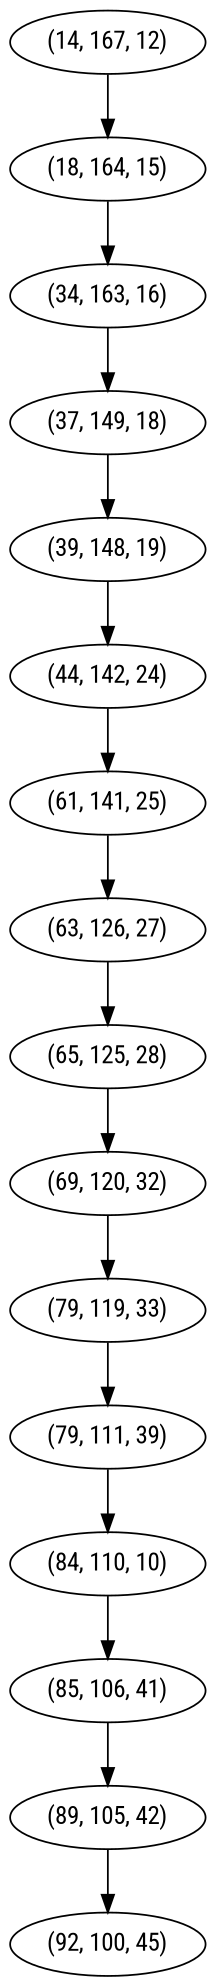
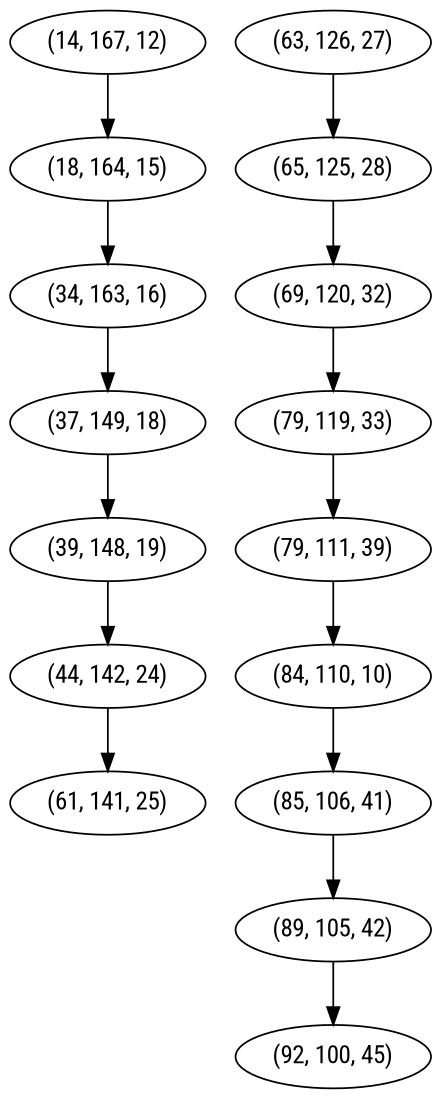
edge "(61, 141, 25)" -> "(63, 126, 27)": removed
